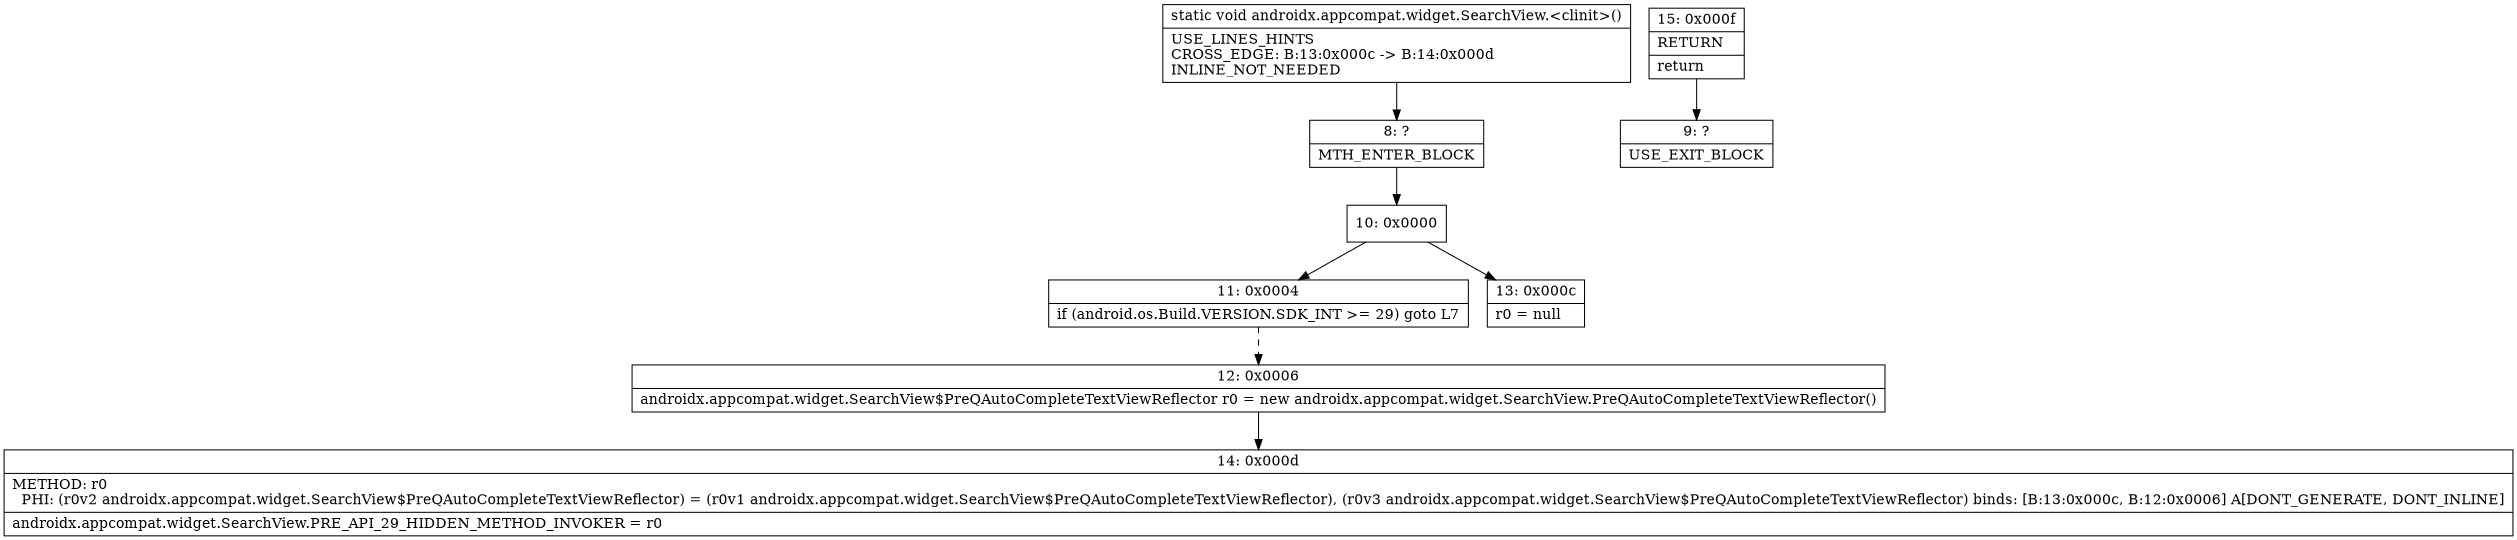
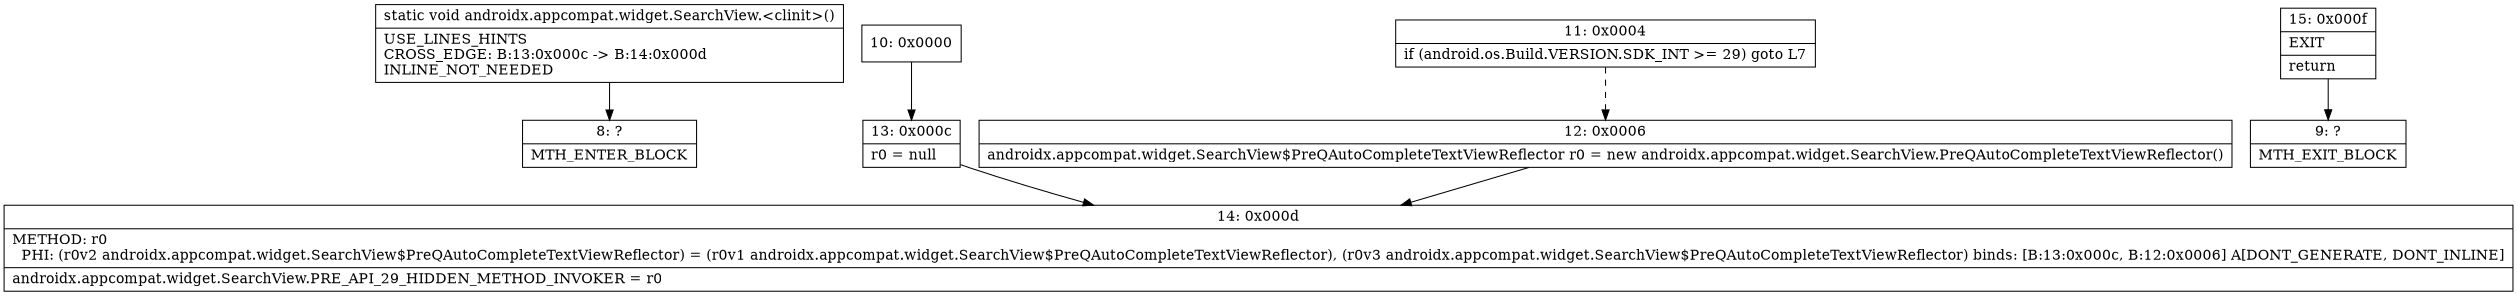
node "15: 0x000f": text "RETURN" -> "EXIT"
node "9: ?": text "USE_EXIT_BLOCK" -> "MTH_EXIT_BLOCK"
edge "8: ?" -> "10: 0x0000": removed
edge "13: 0x000c" -> "14: 0x000d": added
edge "10: 0x0000" -> "11: 0x0004": removed
